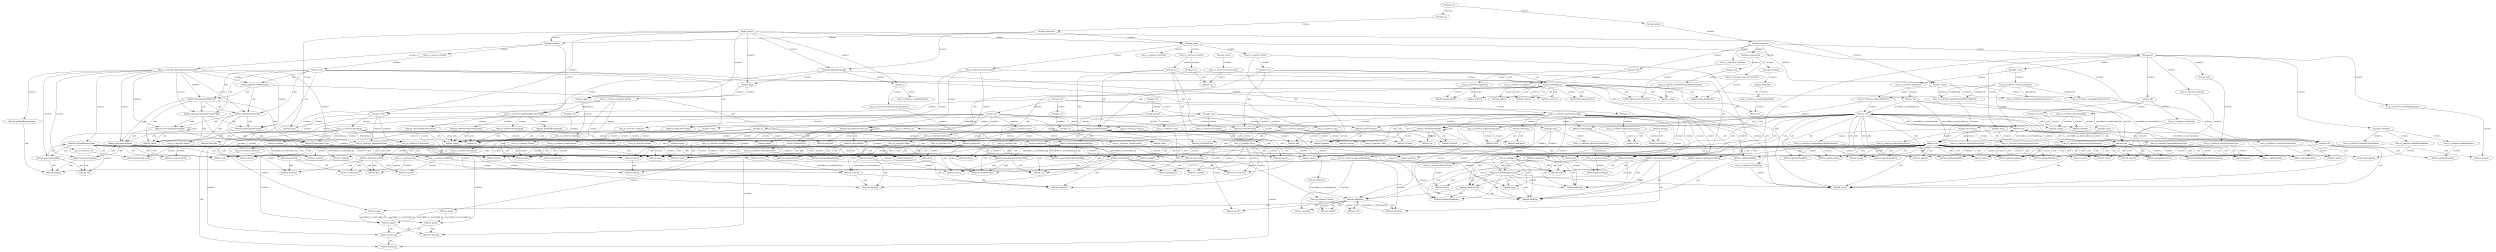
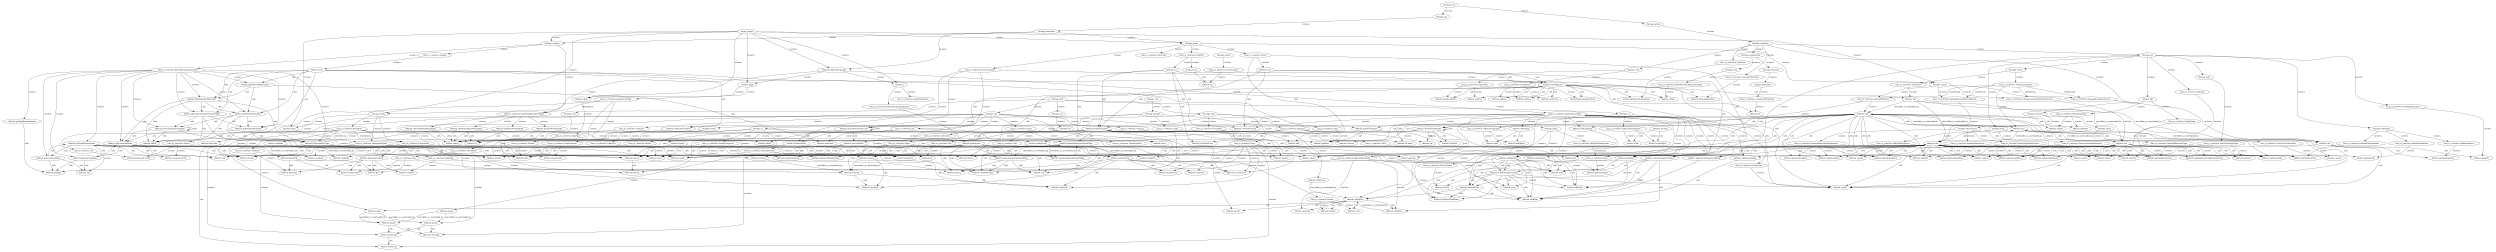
edge "Package: util" -> "Package: stream": label "extended_by" -> "contains"
edge "Class_or_interface: DependencyGraph" -> "Method: addOverridesOverloadsEdge": label "calls" -> "contains"
node "Method: exportGraph": removed
